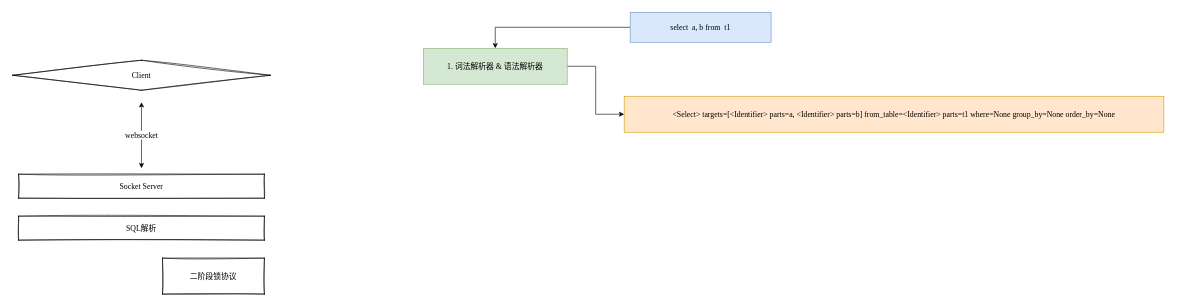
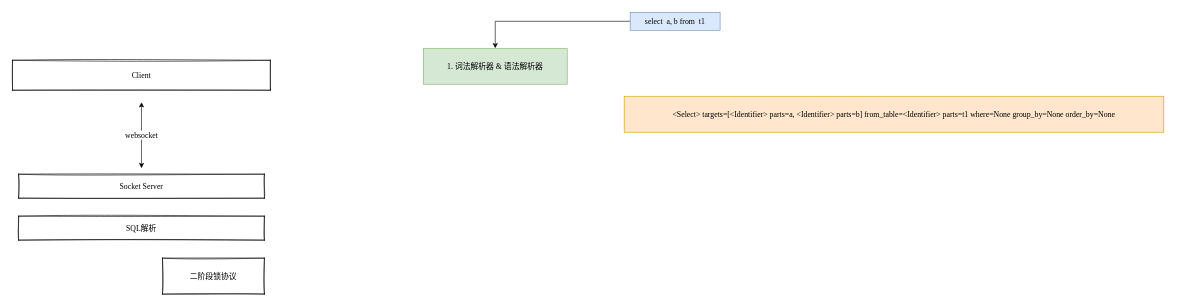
node "select a, b from t1": size 141x30 -> 90x18
edge "1. 词法解析器 & 语法解析器" -> "<Select> targets=[<Identifier> parts=a, <Identifier> parts=b] from_table=<Identifier> parts=t1 where=None group_by=None order_by=None": removed
node "Client": shape diamond -> rectangle
